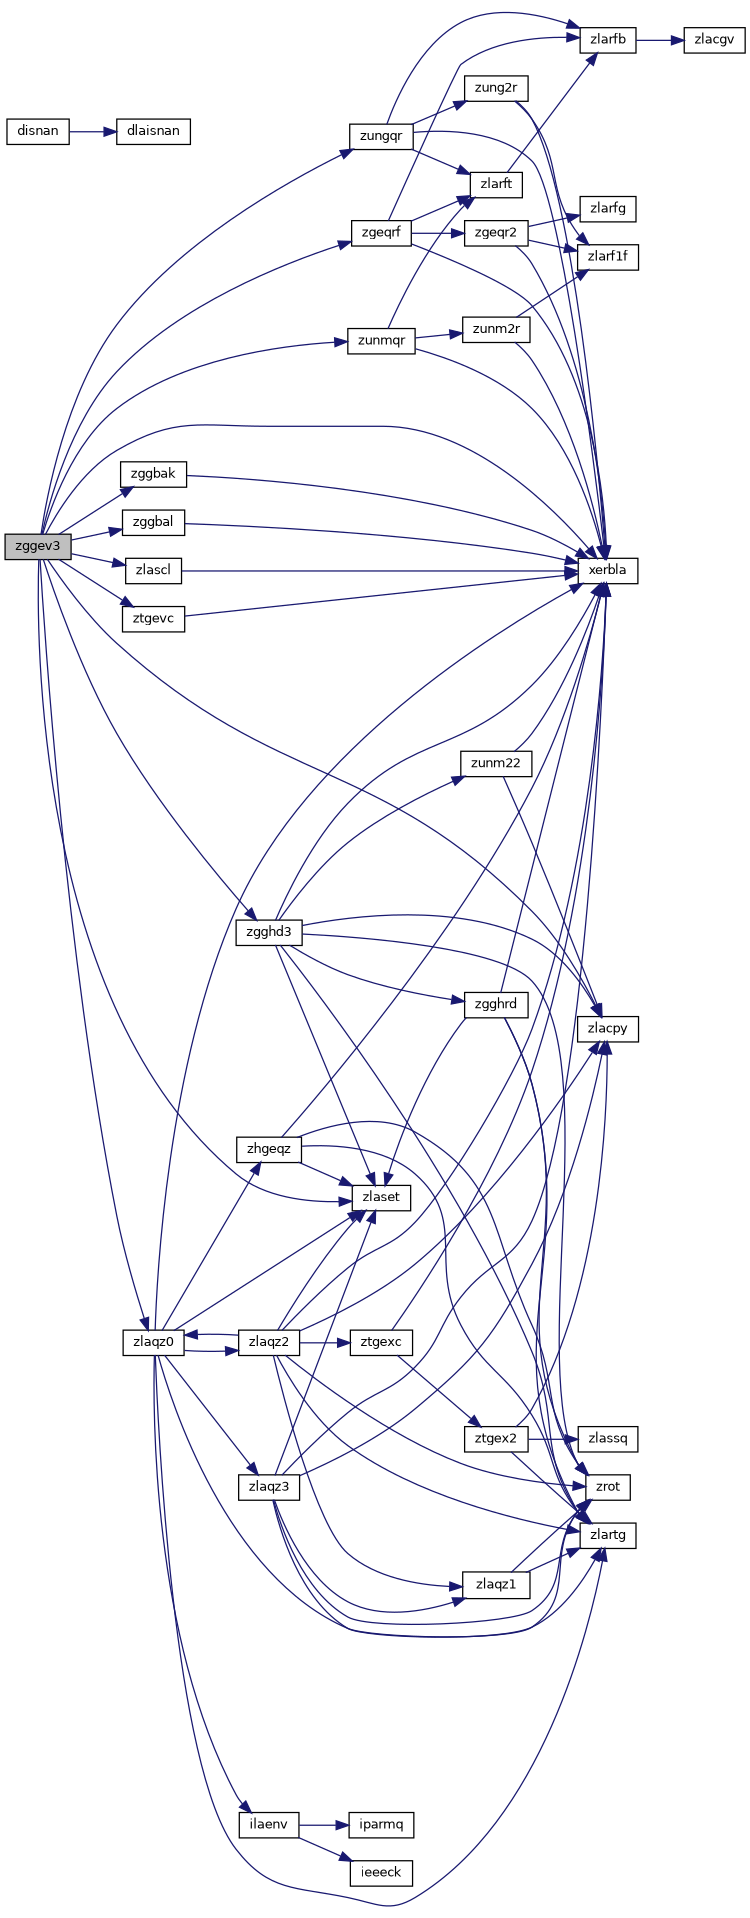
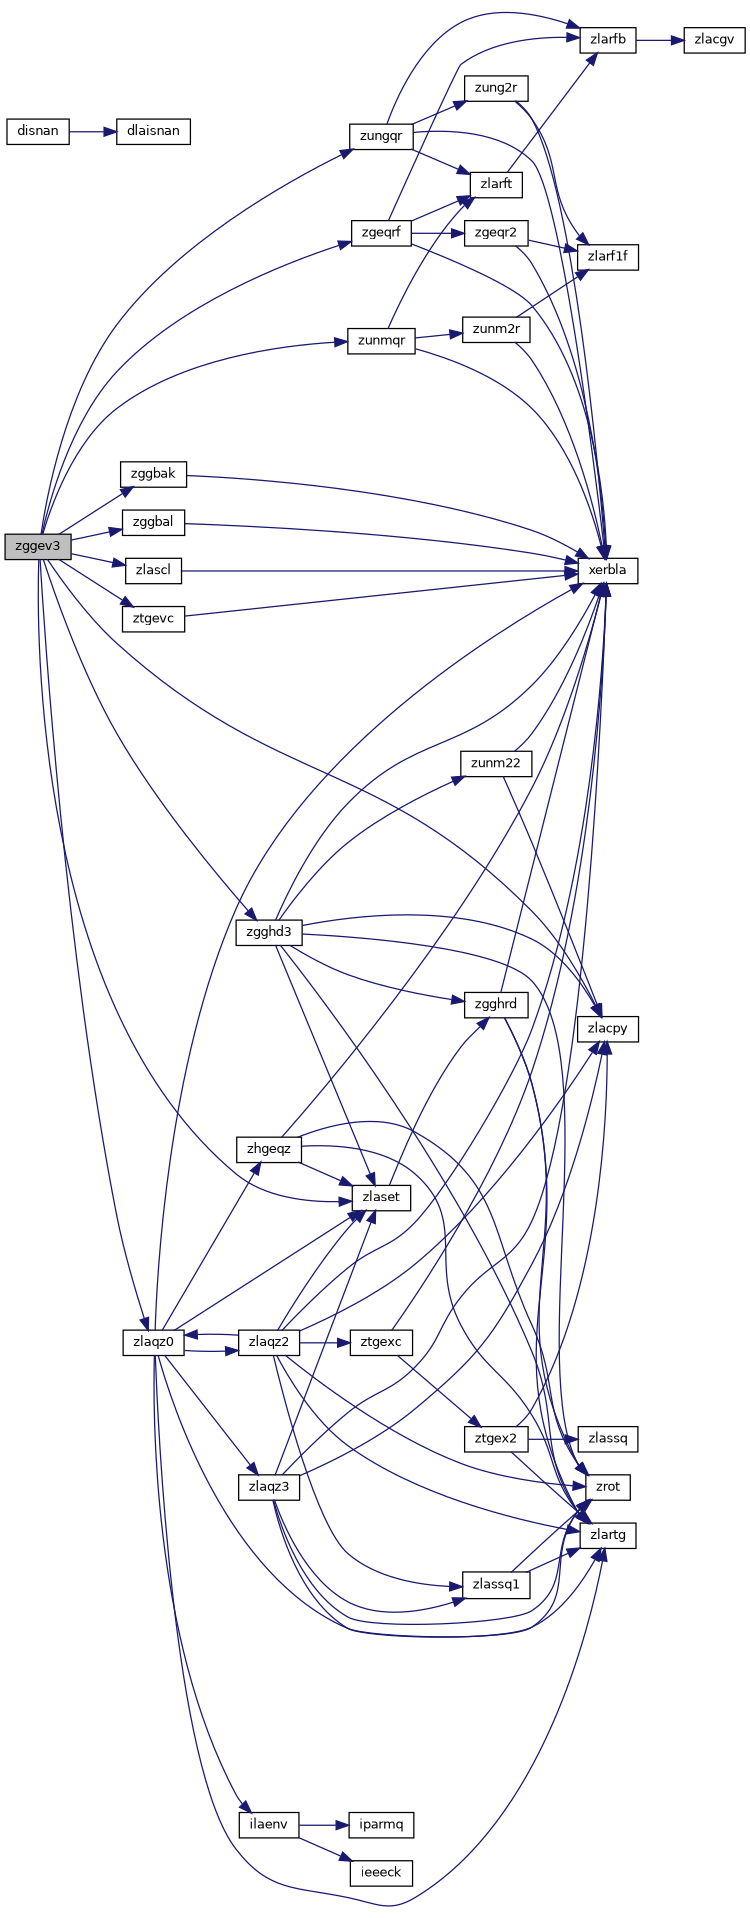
node "zlarfg": removed
edge "zggev3" -> "xerbla": removed
edge "zgghrd" -> "zlaset": reversed
node "zlaqz1": label "zlaqz1" -> "zlassq1"
